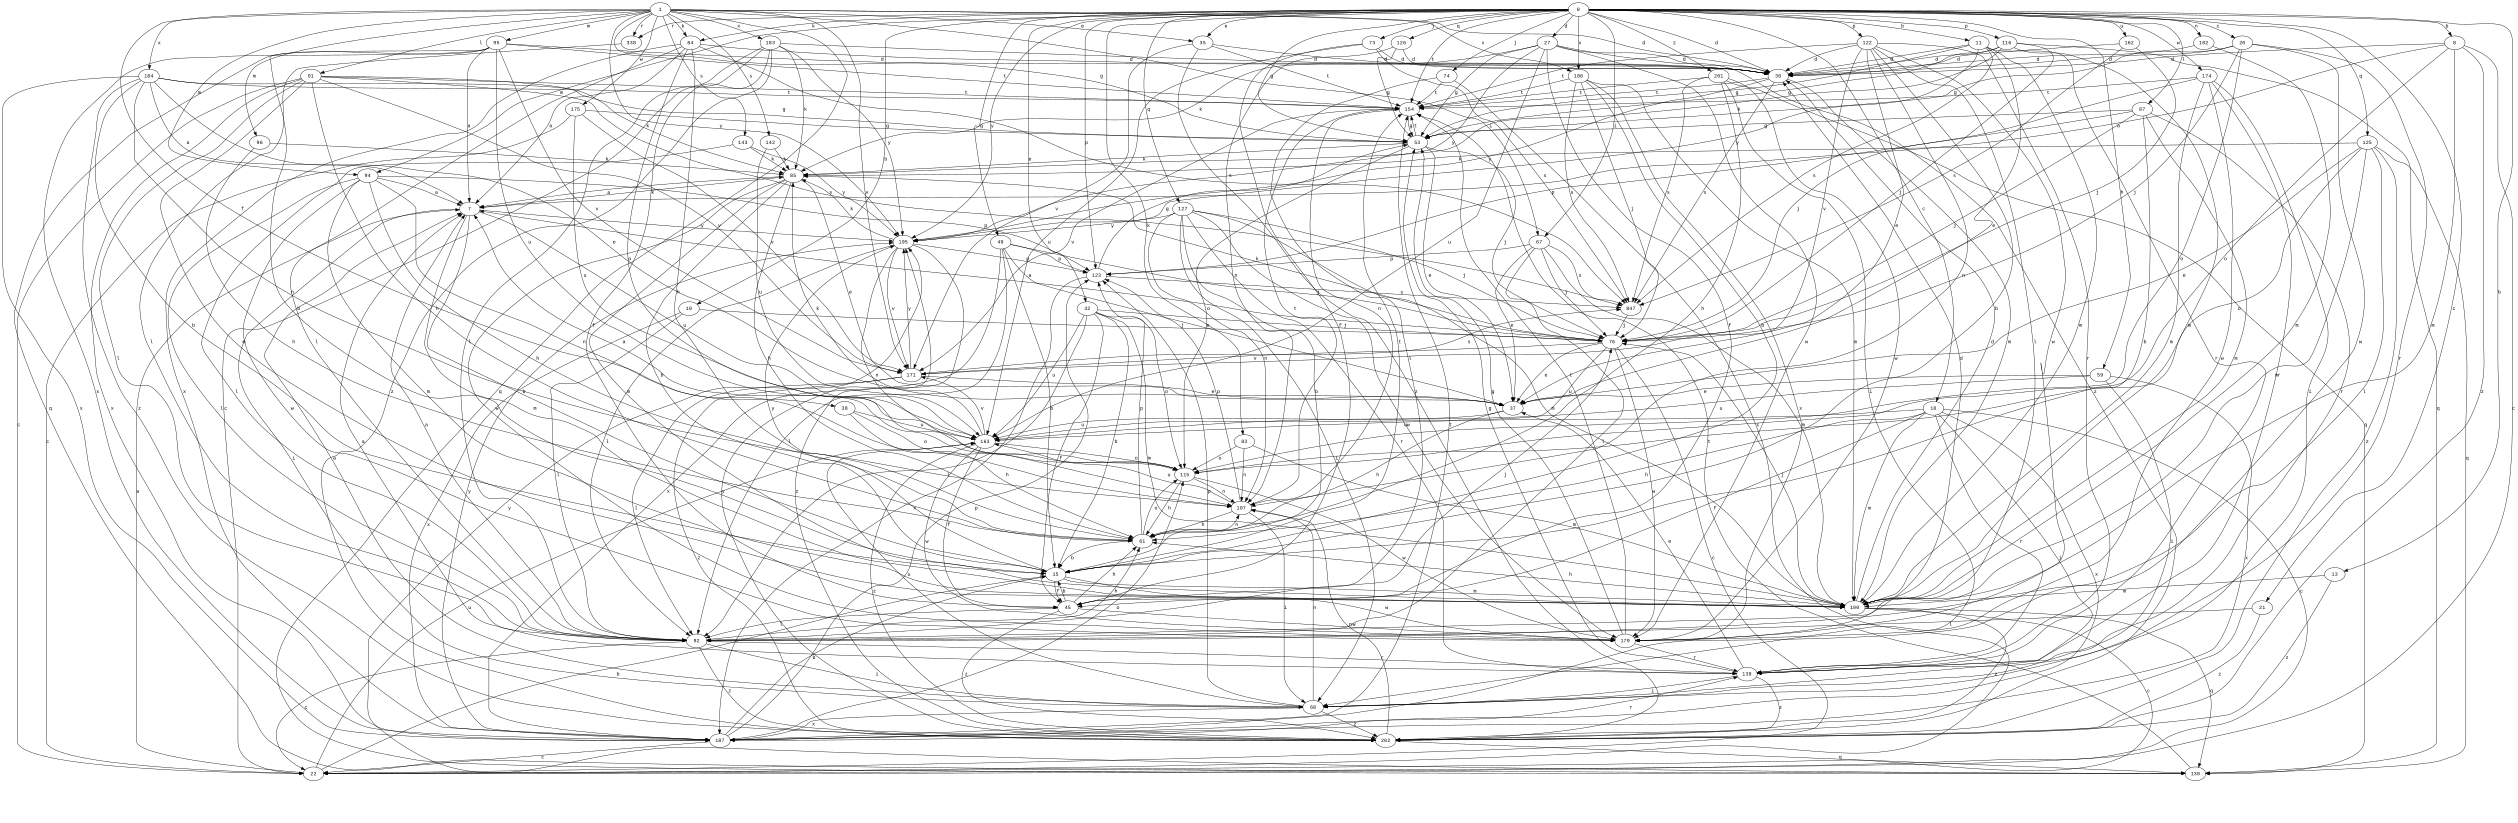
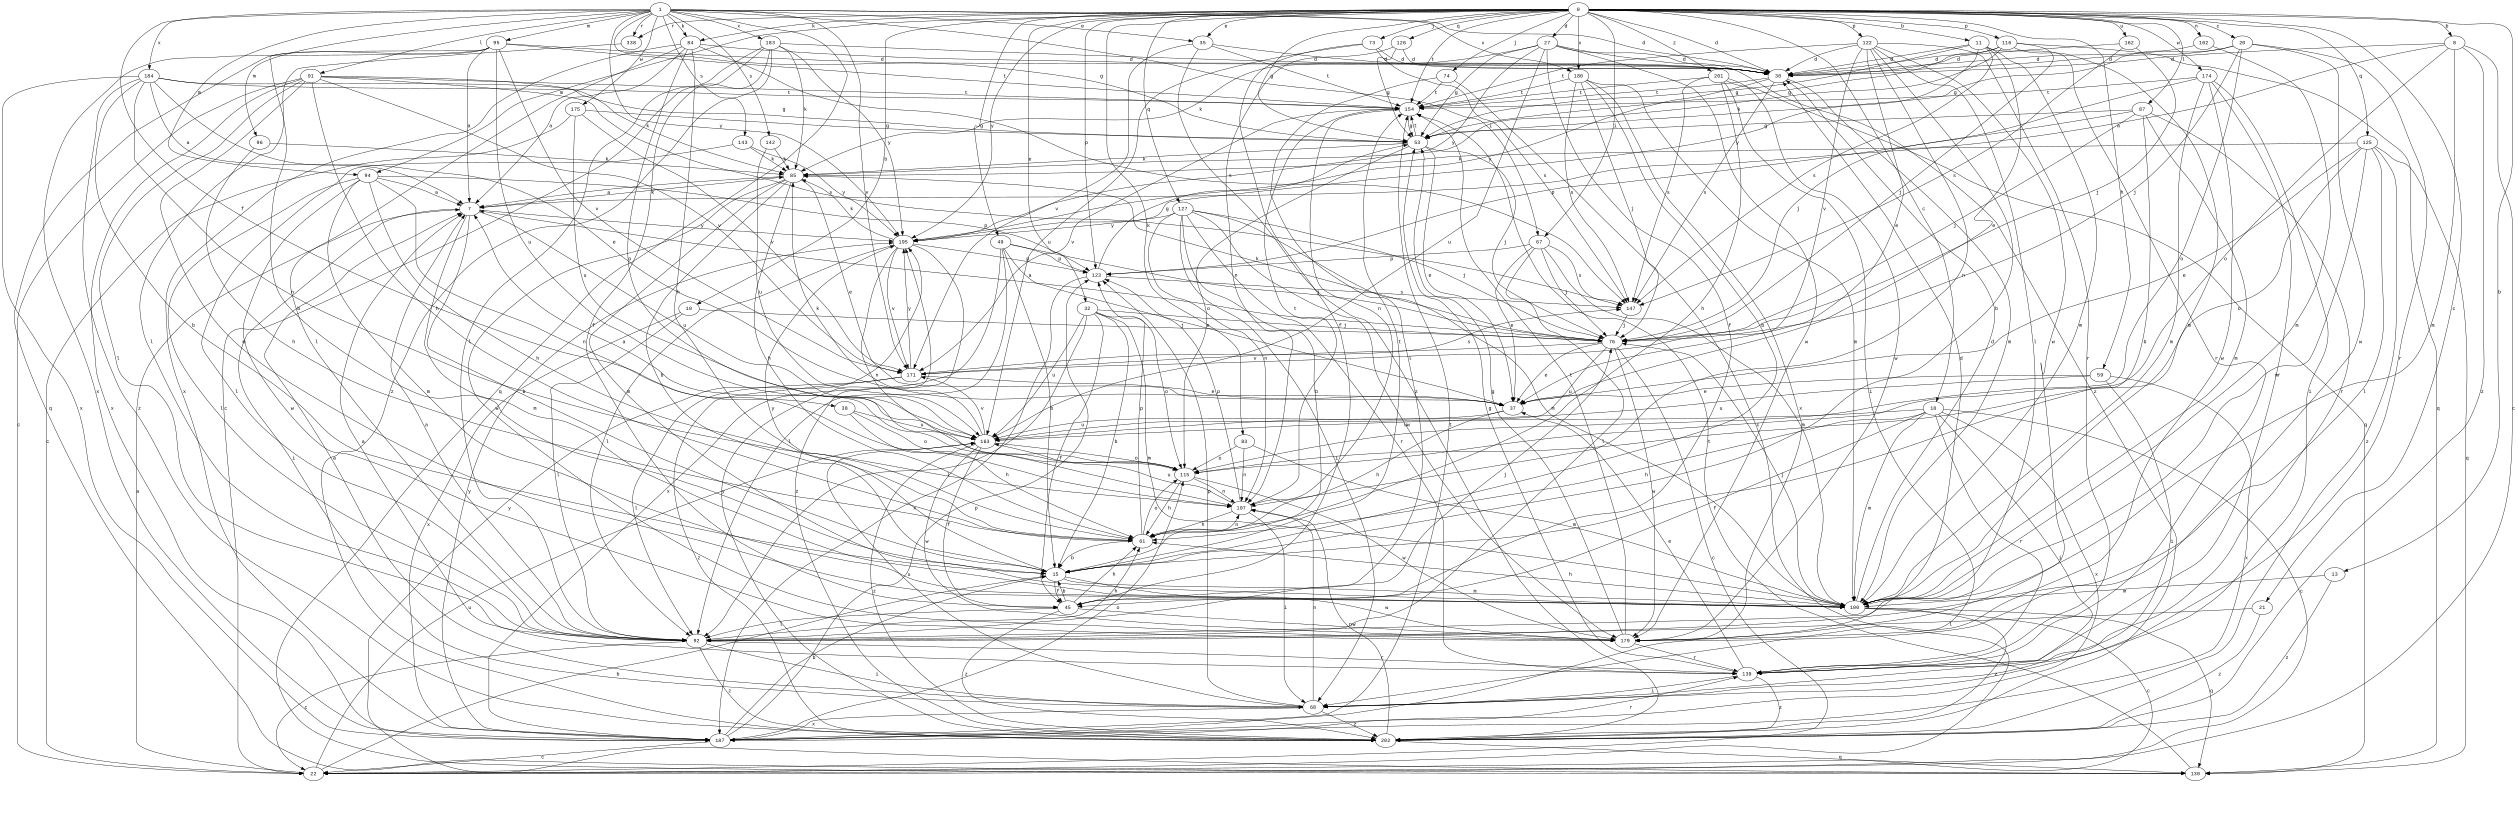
node "847": label "847" -> "147"
